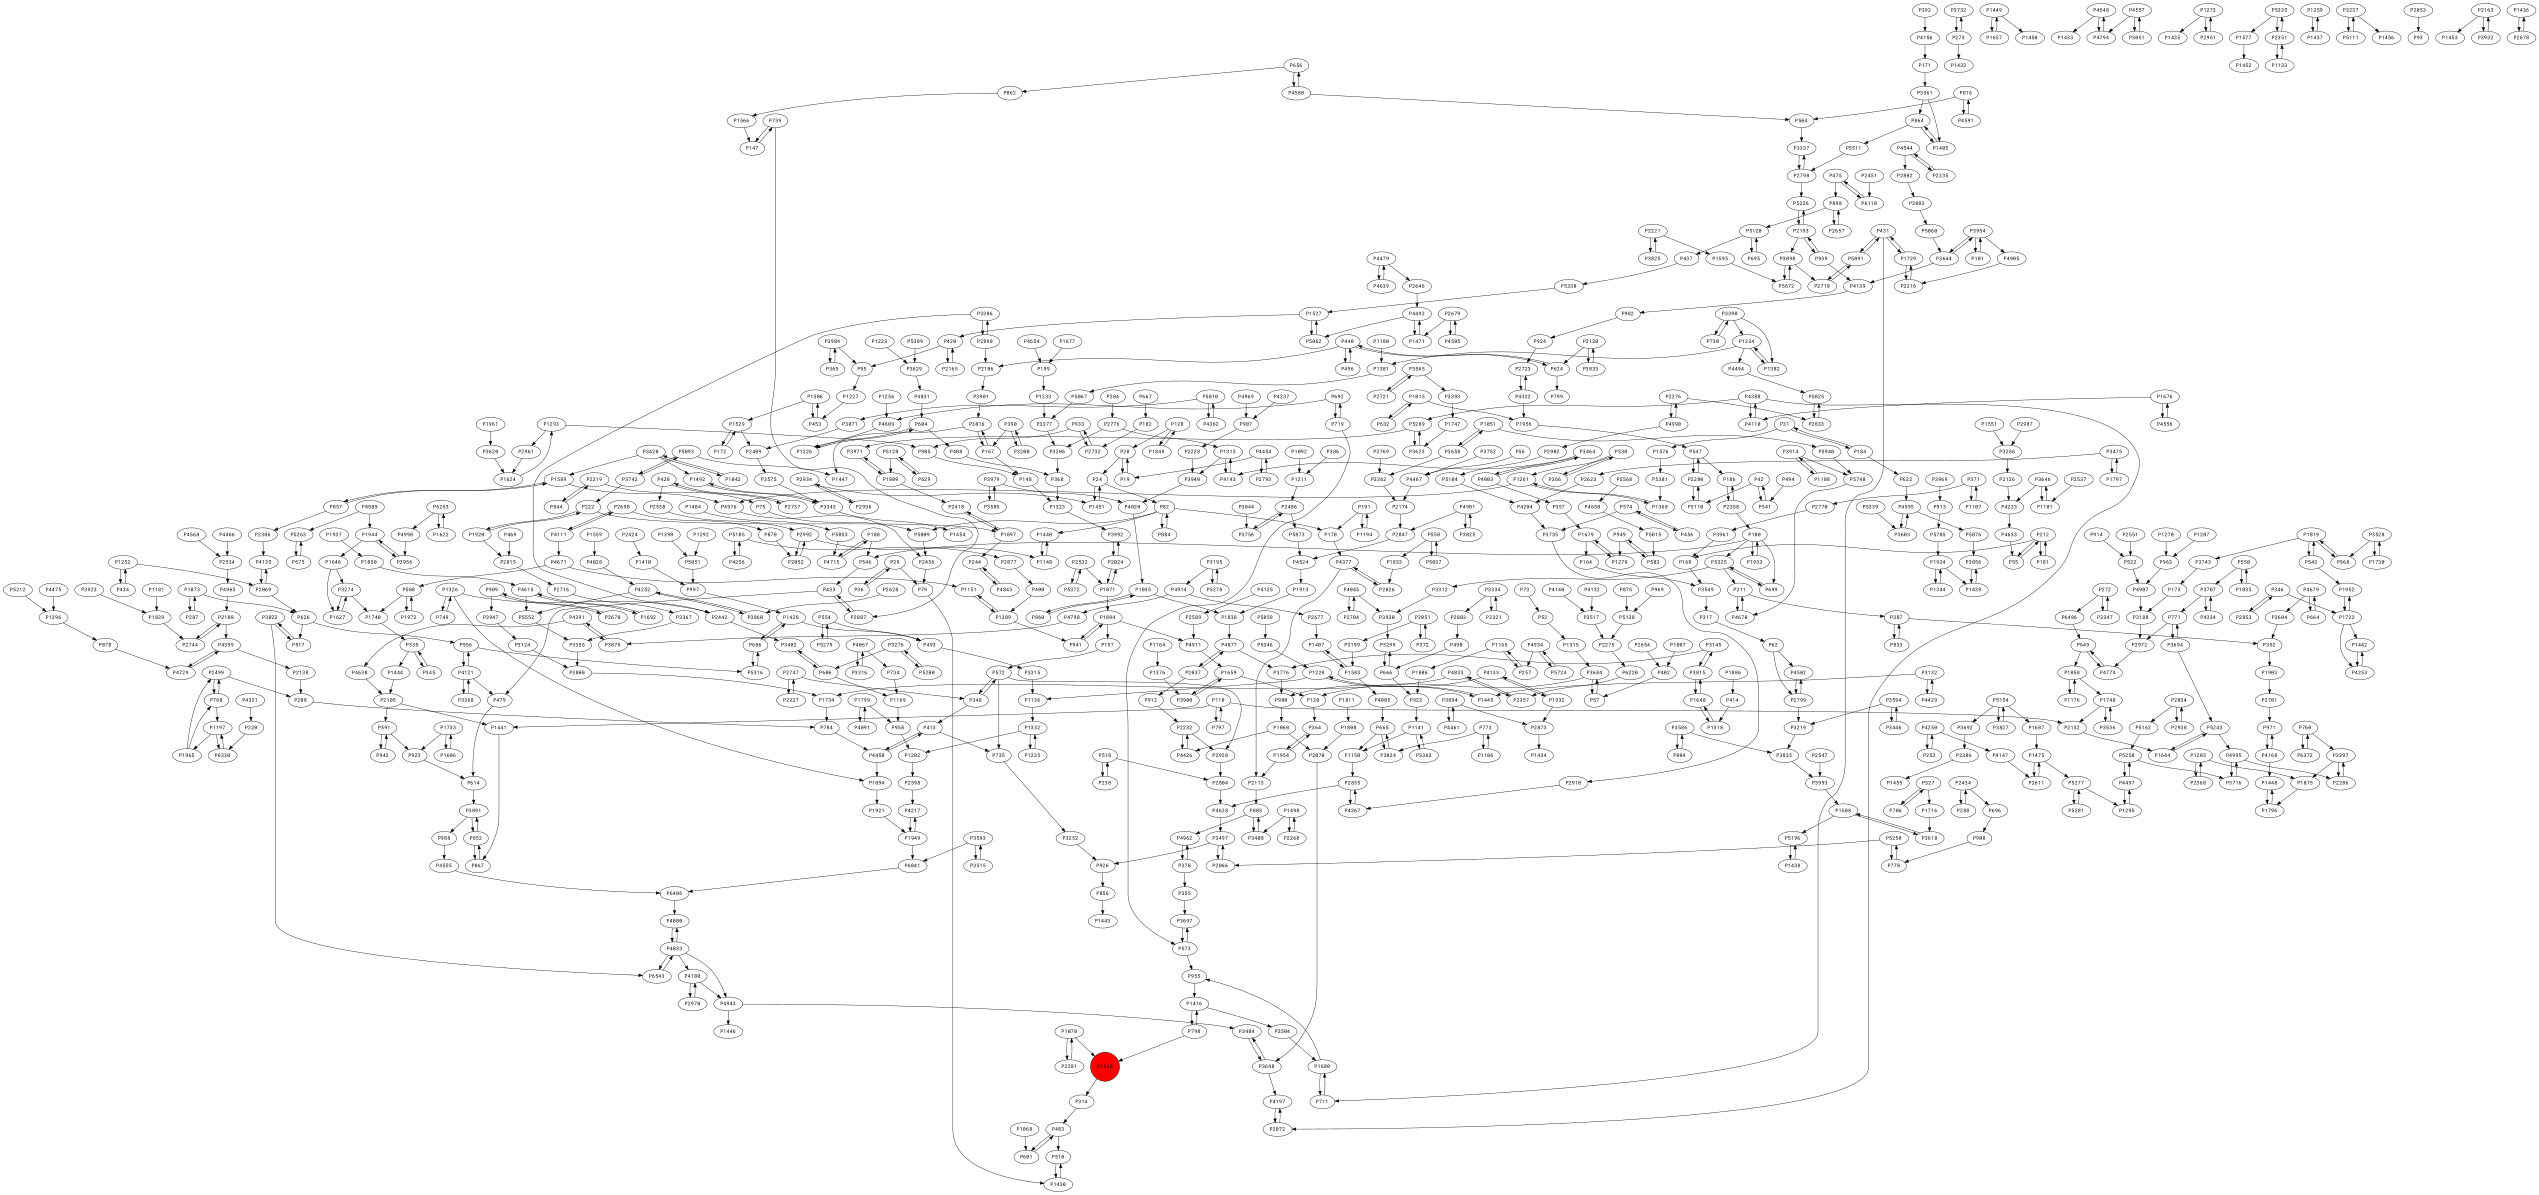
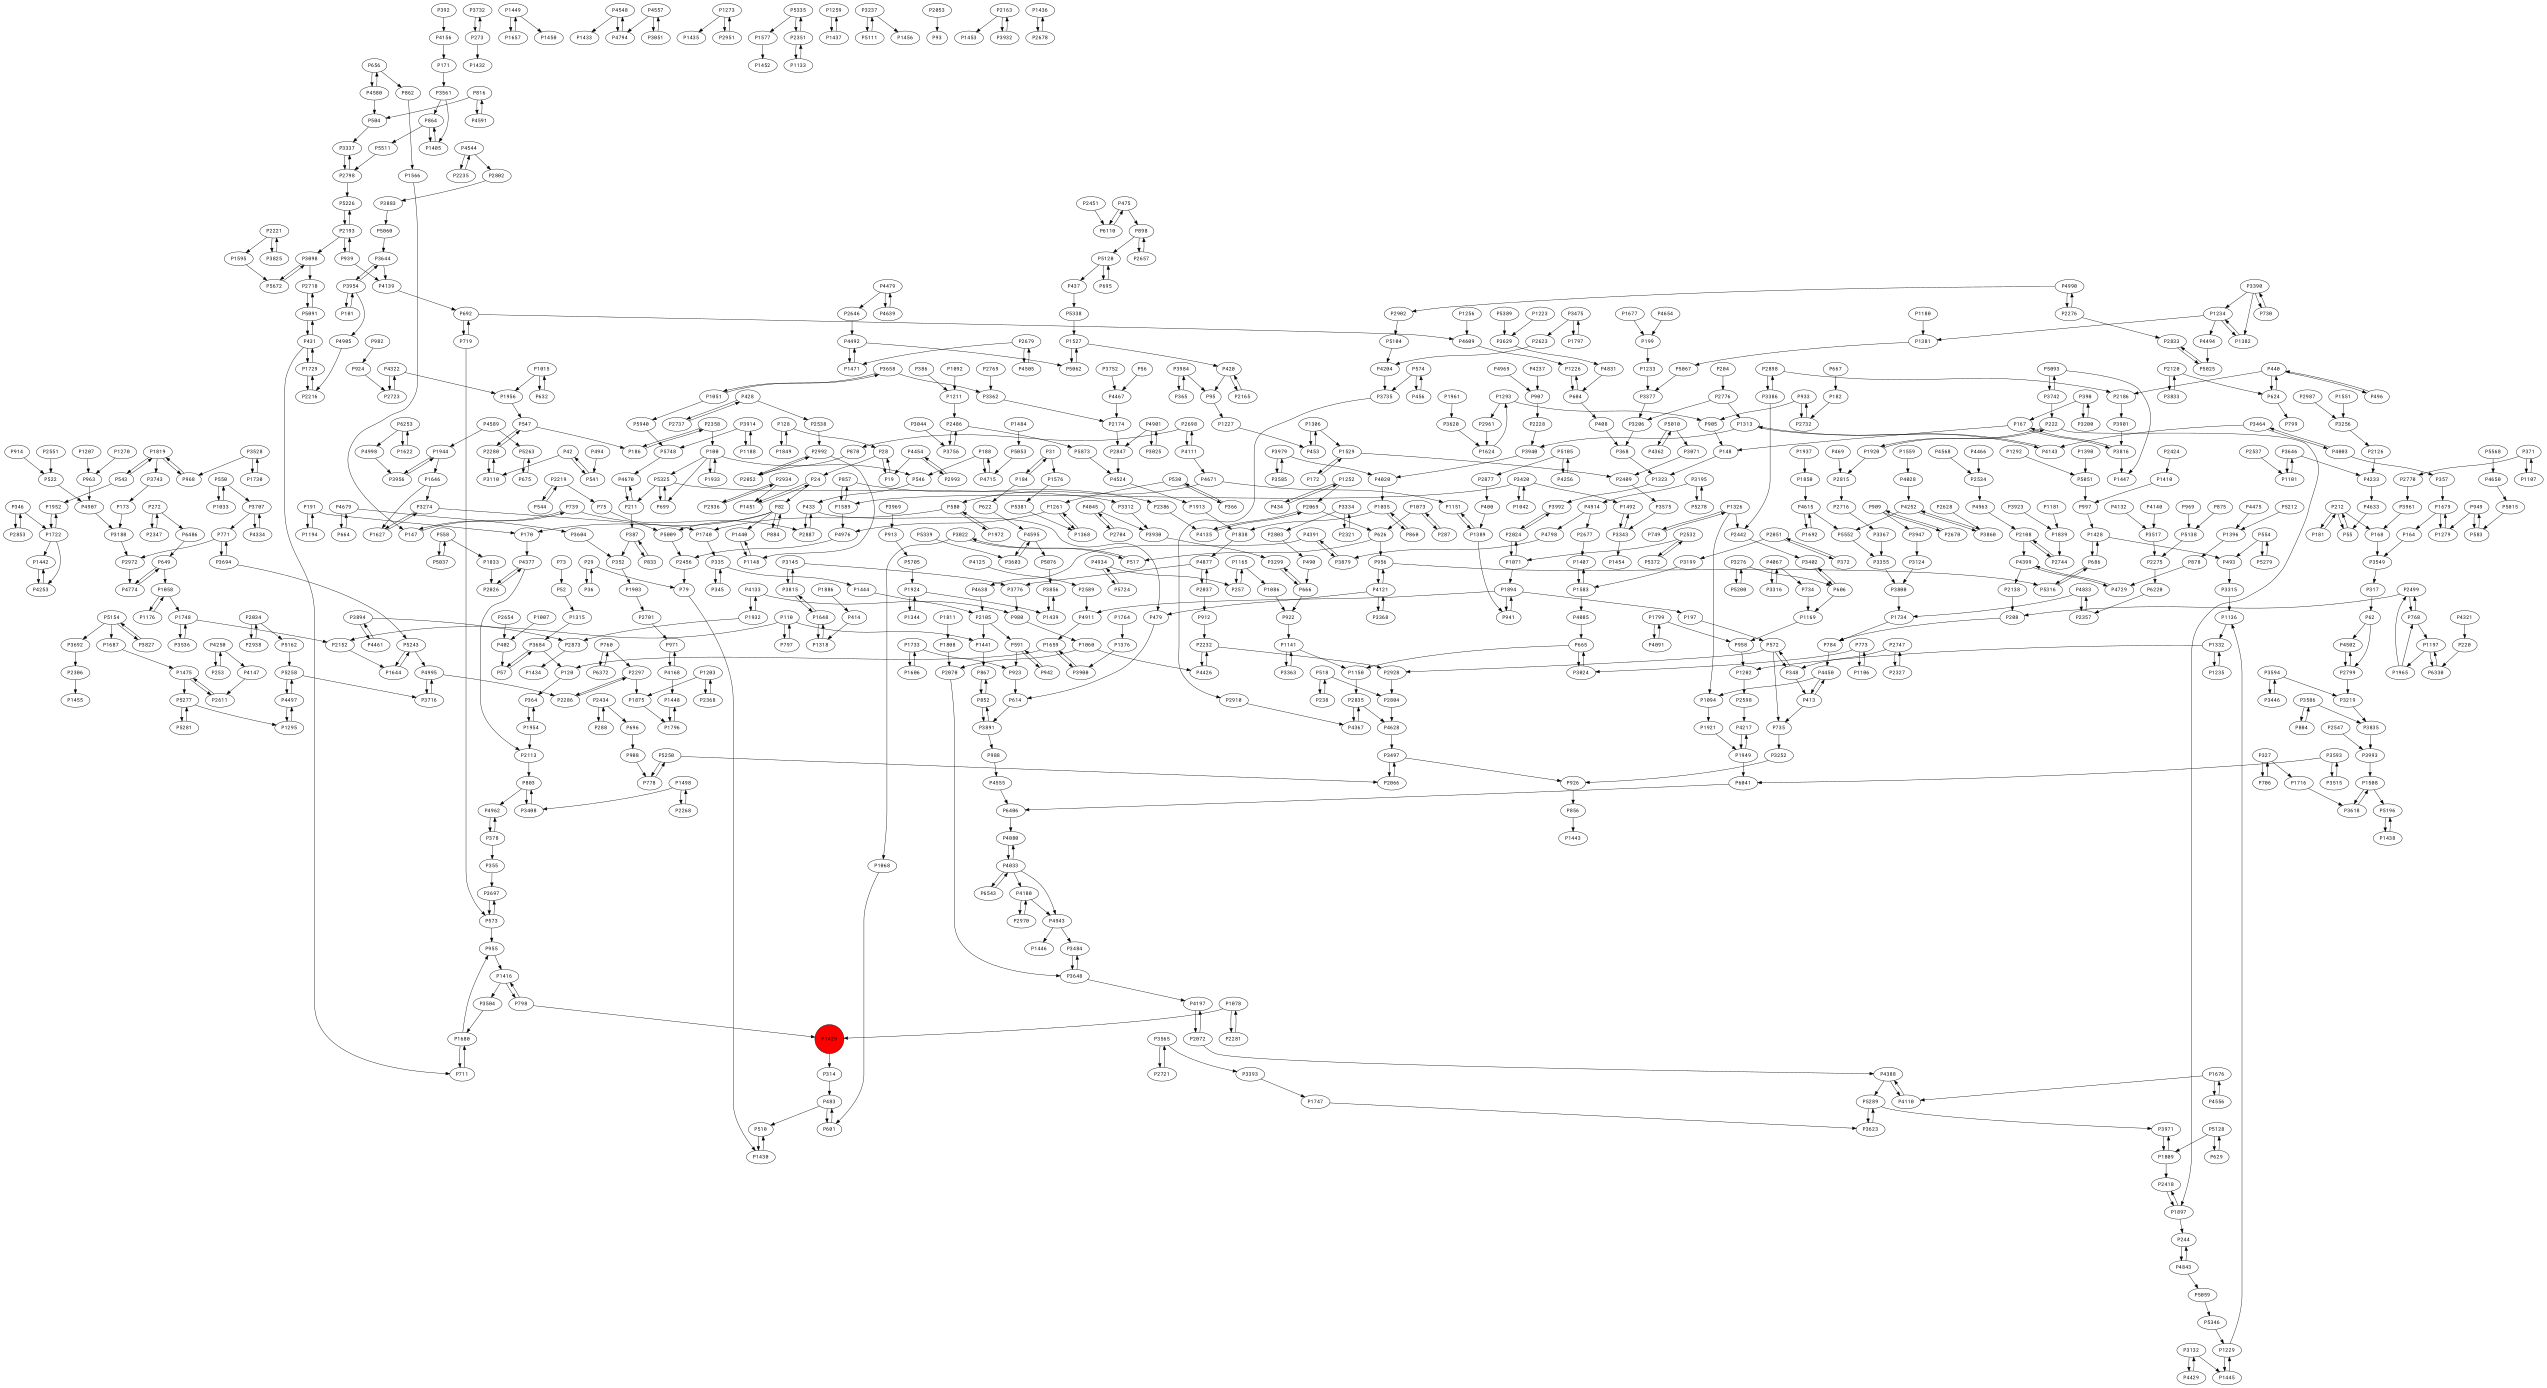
edge "P4139" -> "P982": now "P4139" -> "P692"
node "P2793": label "P2793" -> "P2993"
edge "P4388" -> "P2072": reversed
edge "P3022" -> "P6543": now "P3022" -> "P1068"
edge "P4843" -> "P5059": added
